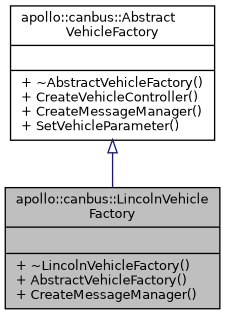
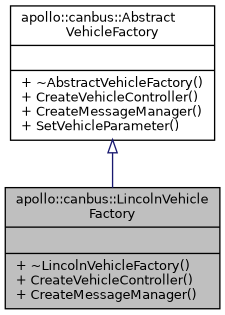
node "apollo::canbus::LincolnVehicle": text "+ AbstractVehicleFactory()" -> "+ CreateVehicleController()"
